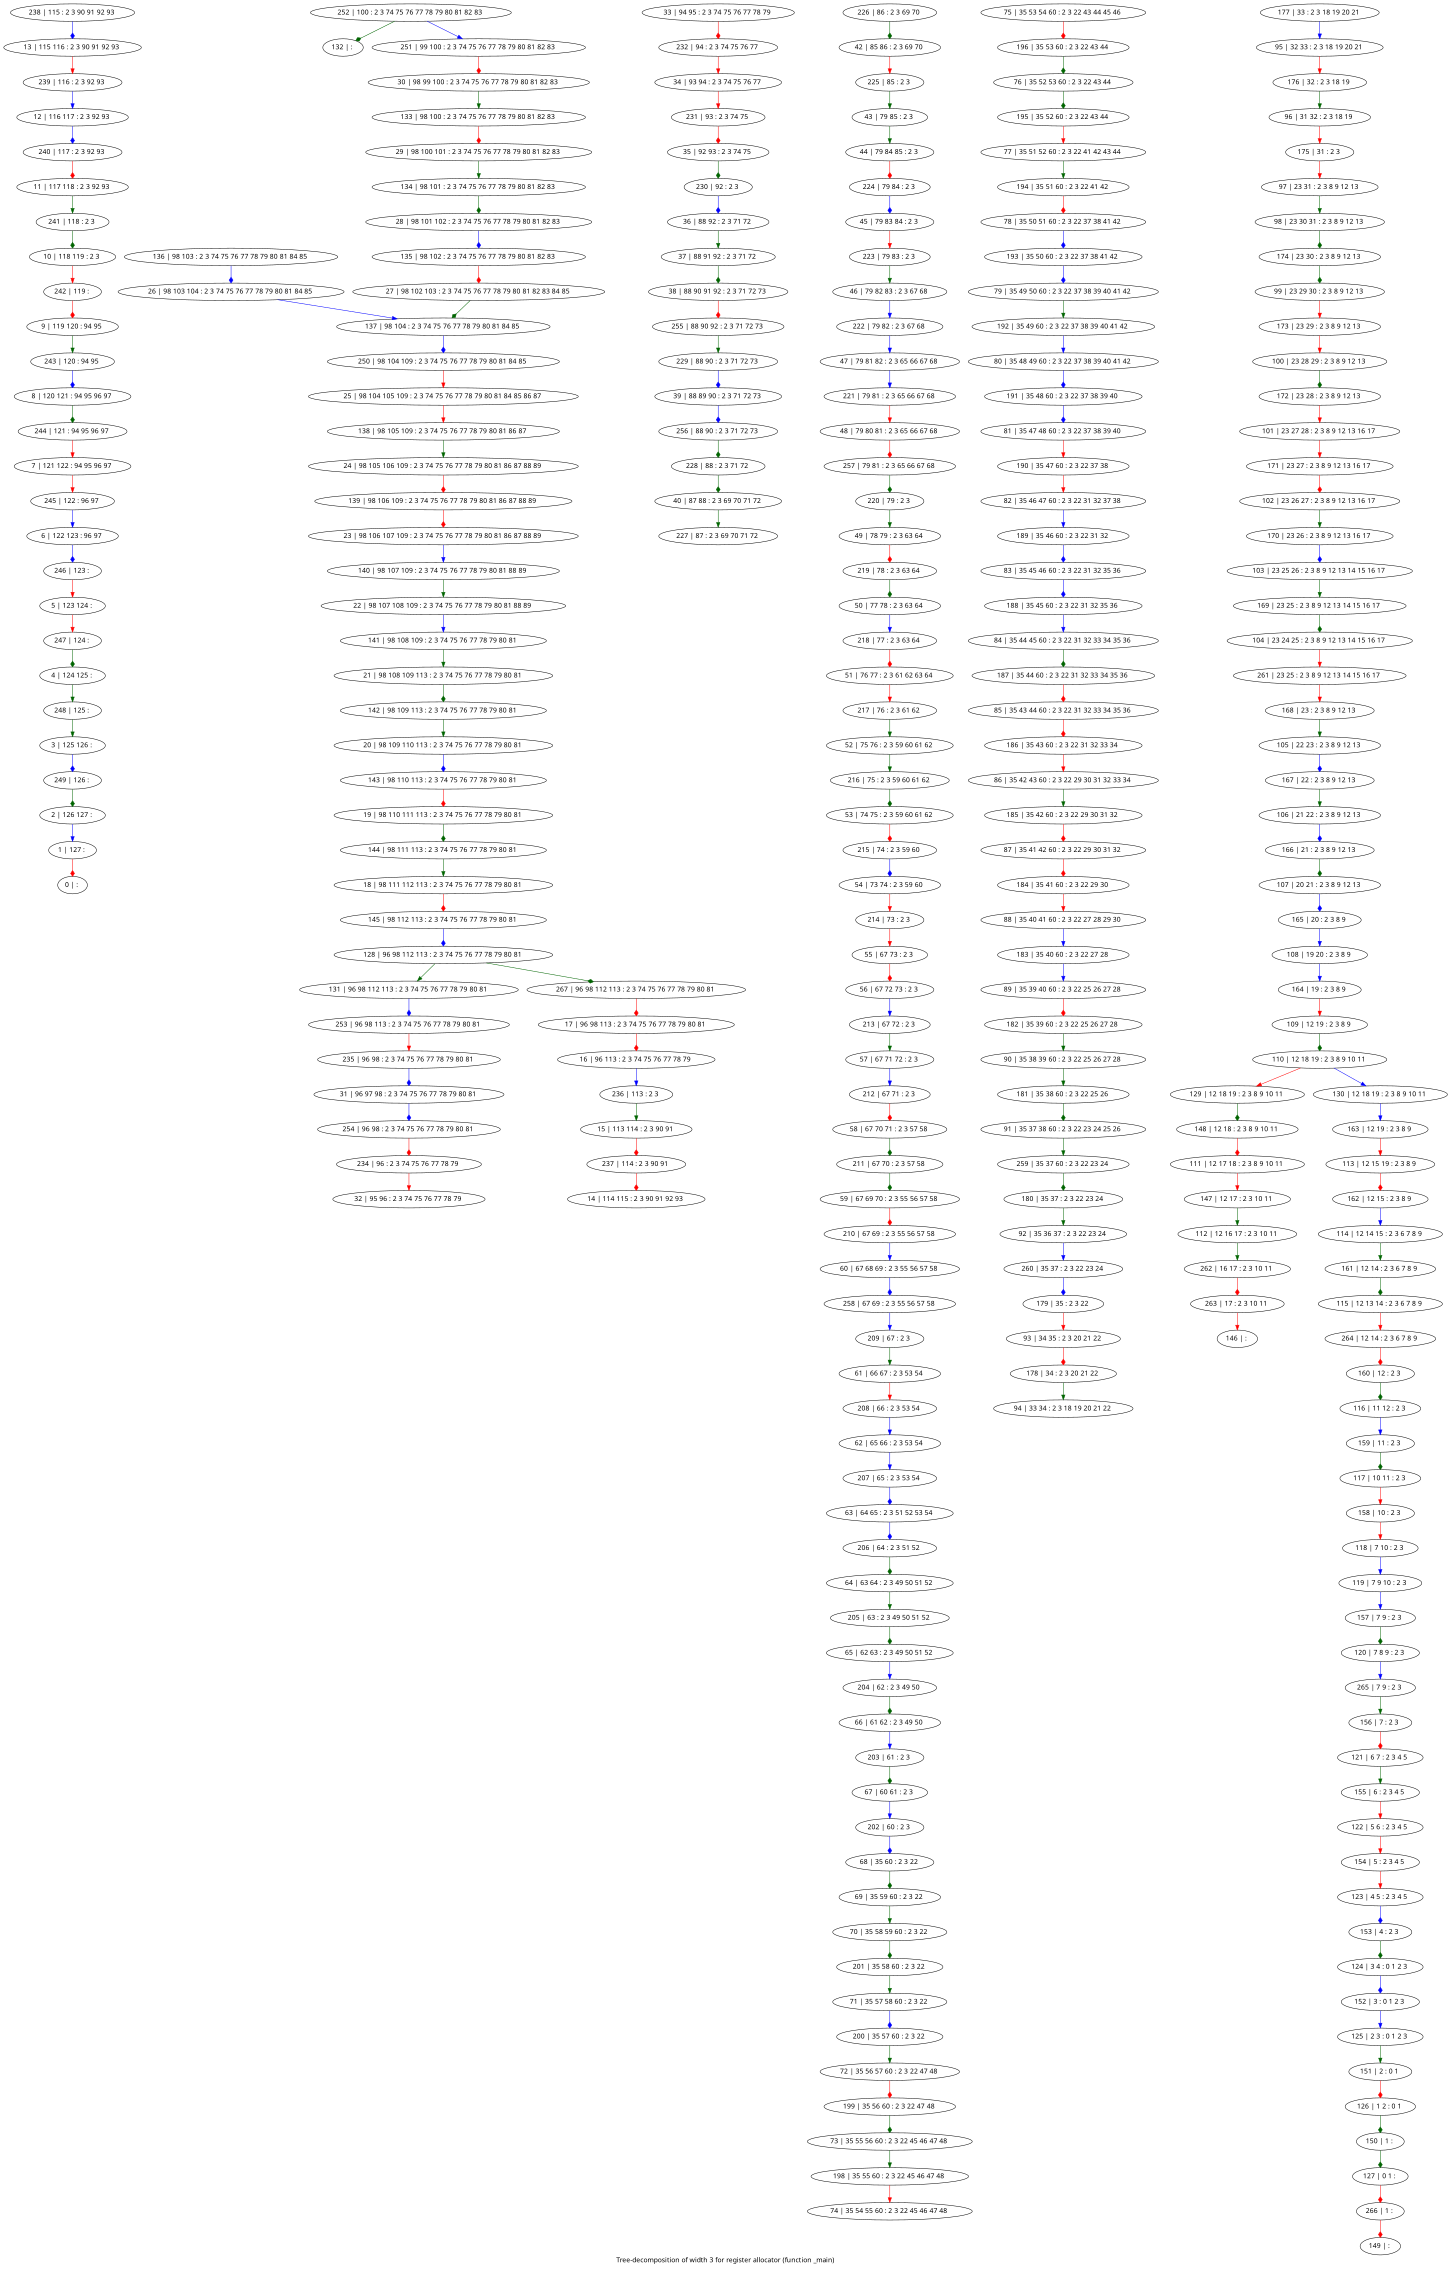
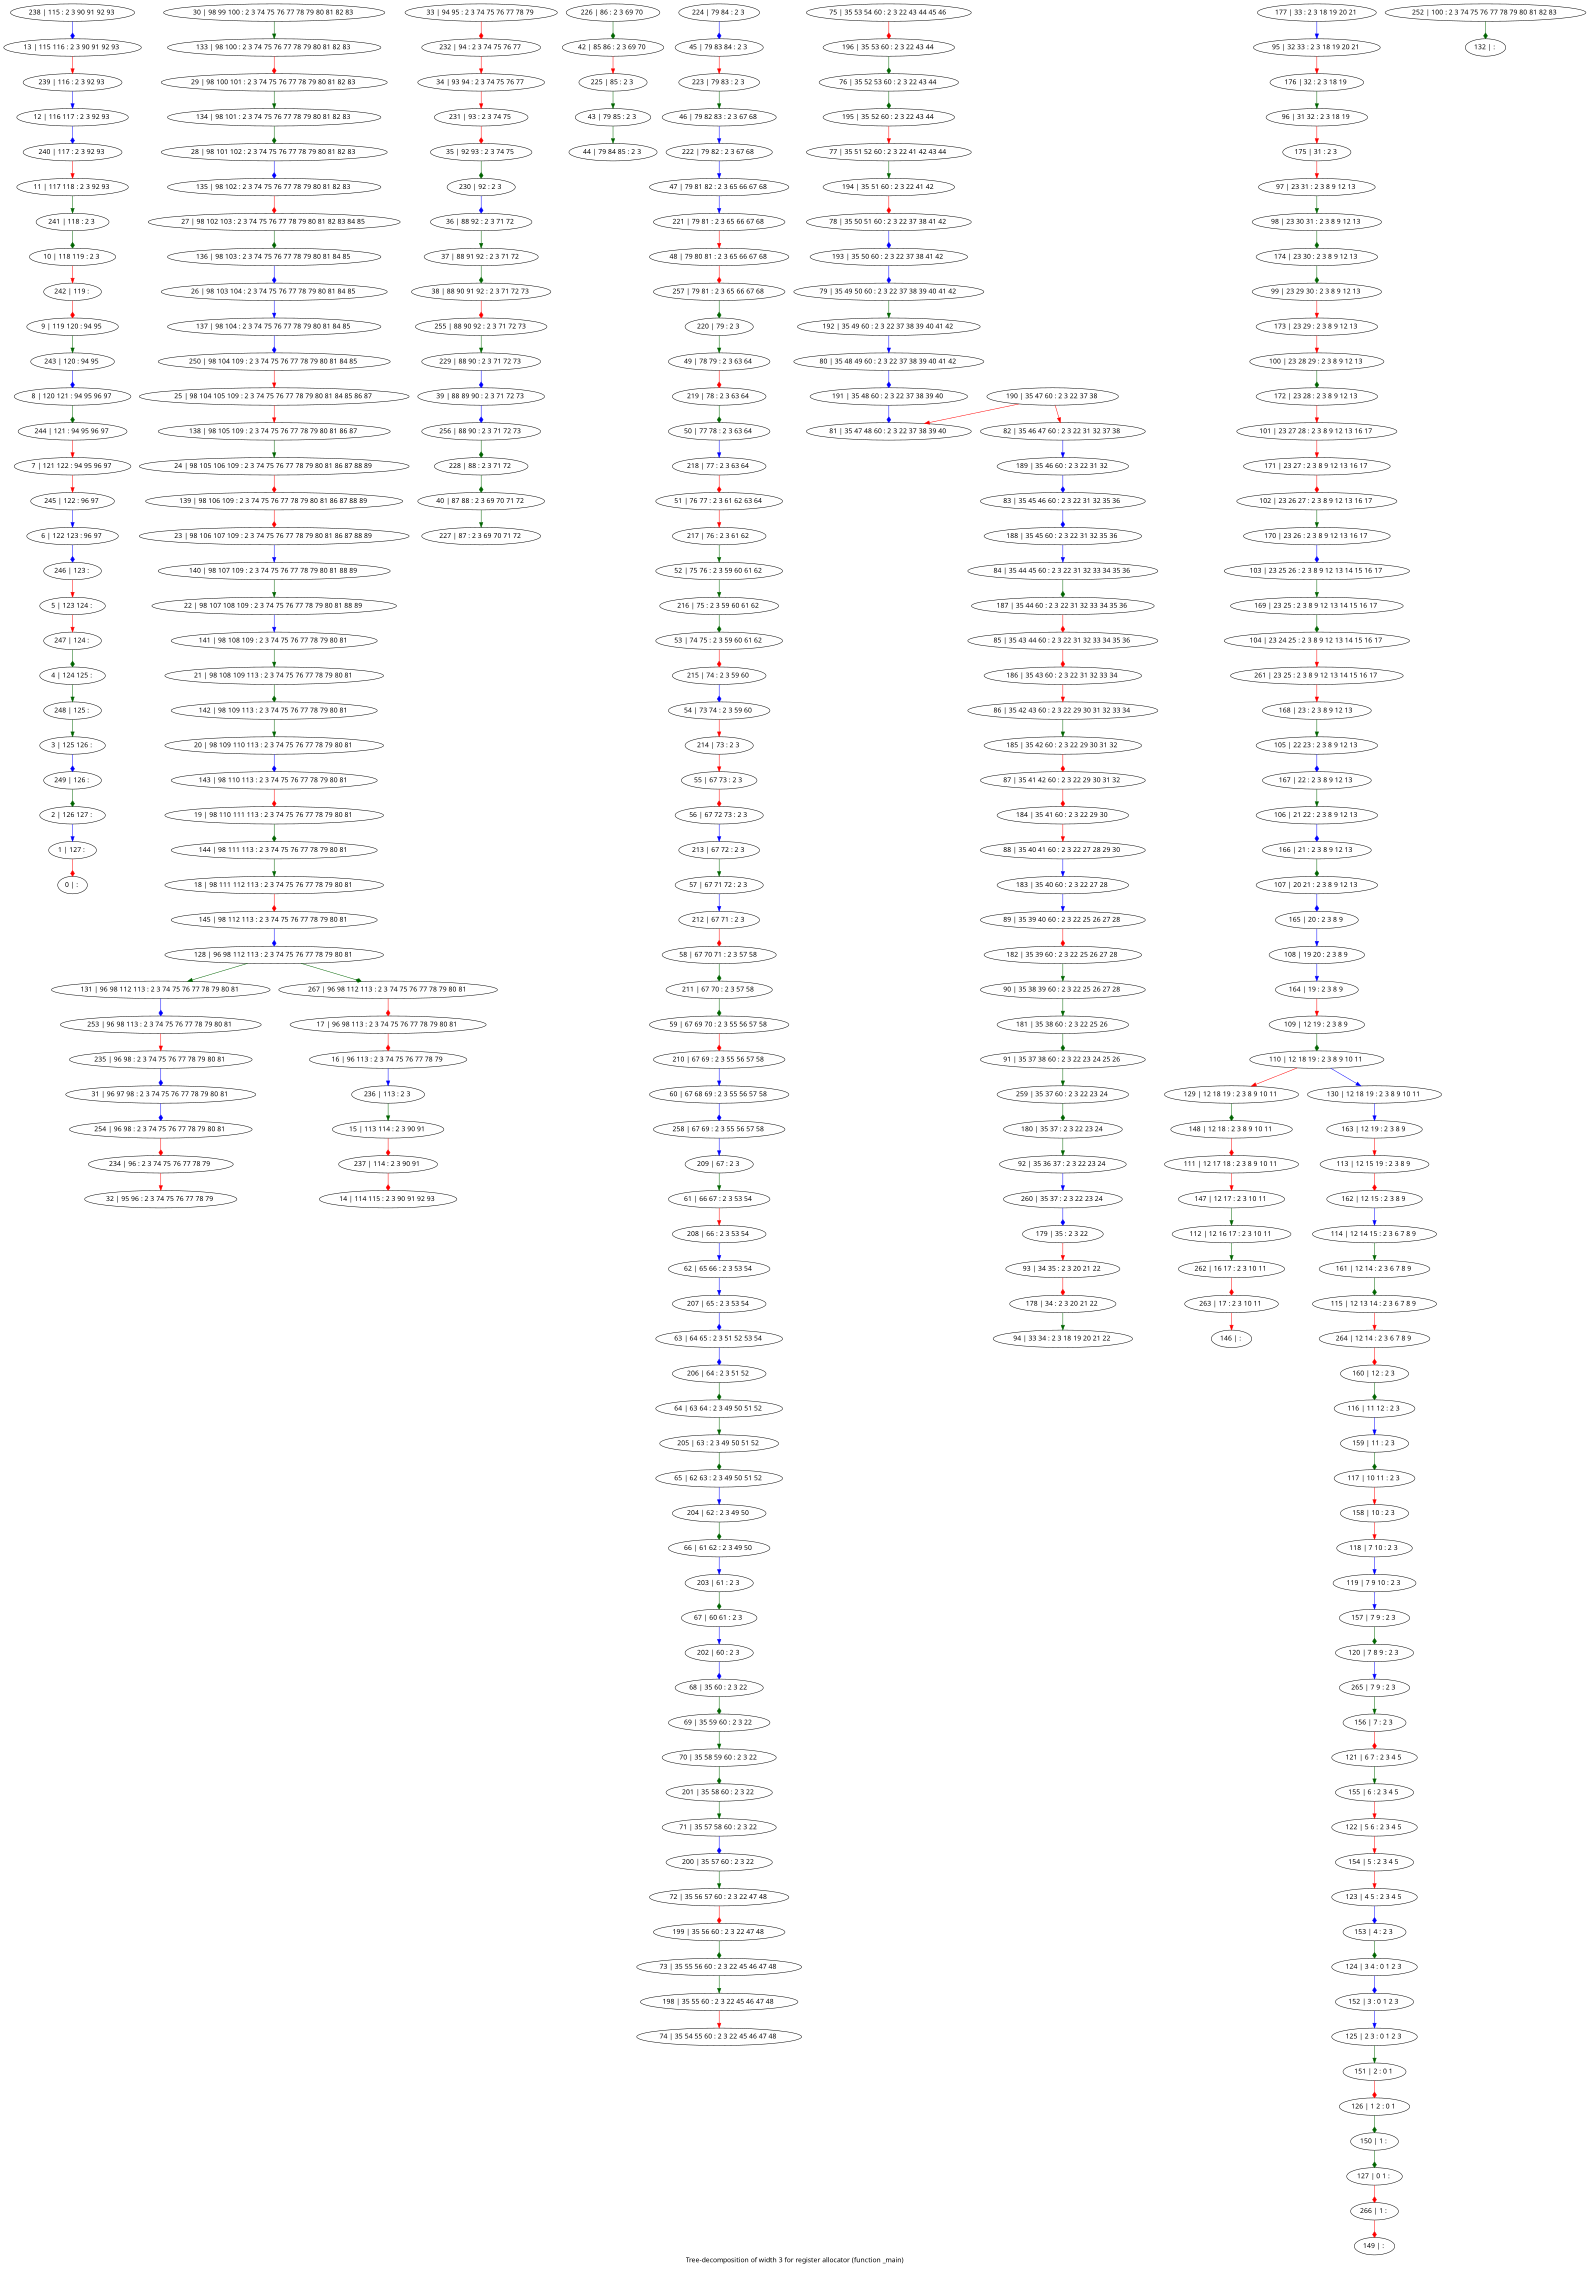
node "251 | 99 100 : 2 3 74 75 76 77 78 79 80 81 82 83": removed
edge "240 | 117 : 2 3 92 93" -> "11 | 117 118 : 2 3 92 93": arrowhead diamond -> normal
edge "44 | 79 84 85 : 2 3" -> "224 | 79 84 : 2 3": removed
edge "27 | 98 102 103 : 2 3 74 75 76 77 78 79 80 81 82 83 84 85" -> "137 | 98 104 : 2 3 74 75 76 77 78 79 80 81 84 85": now "27 | 98 102 103 : 2 3 74 75 76 77 78 79 80 81 82 83 84 85" -> "136 | 98 103 : 2 3 74 75 76 77 78 79 80 81 84 85"
edge "81 | 35 47 48 60 : 2 3 22 37 38 39 40" -> "190 | 35 47 60 : 2 3 22 37 38": reversed
